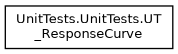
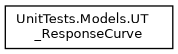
node "UnitTests.UnitTests.UT _ResponseCurve": label "UnitTests.UnitTests.UT _ResponseCurve" -> "UnitTests.Models.UT _ResponseCurve"
